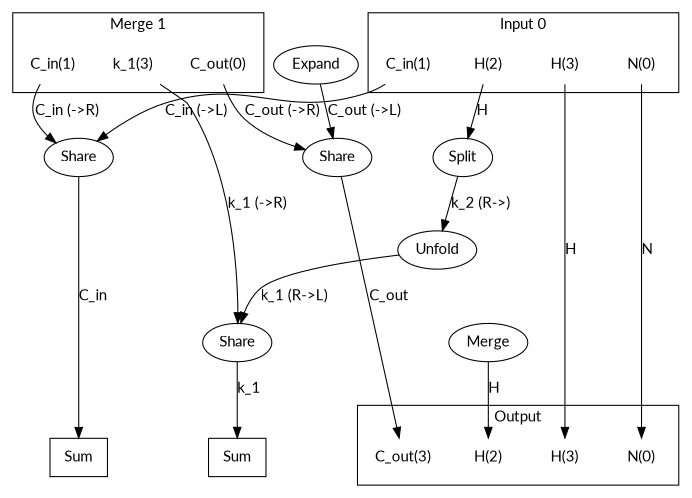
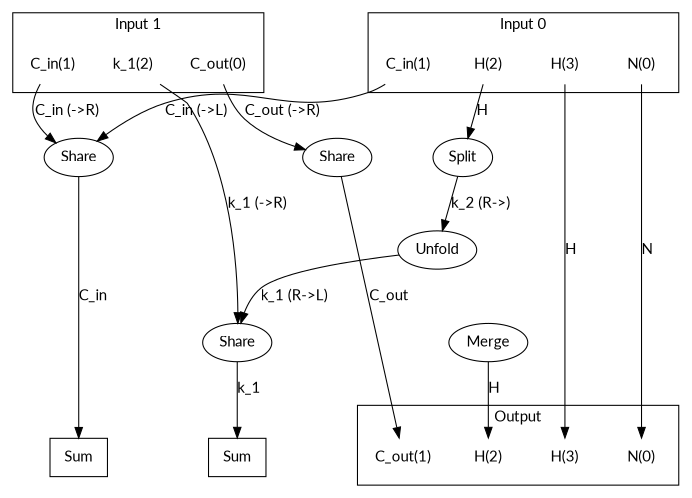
cluster "Merge 1": label "Merge 1" -> "Input 1"
node "k_1(3)": label "k_1(3)" -> "k_1(2)"
node "Expand": removed
node "C_out(3)": label "C_out(3)" -> "C_out(1)"
